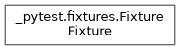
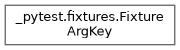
node "_pytest.fixtures.Fixture Fixture": label "_pytest.fixtures.Fixture Fixture" -> "_pytest.fixtures.Fixture ArgKey"
